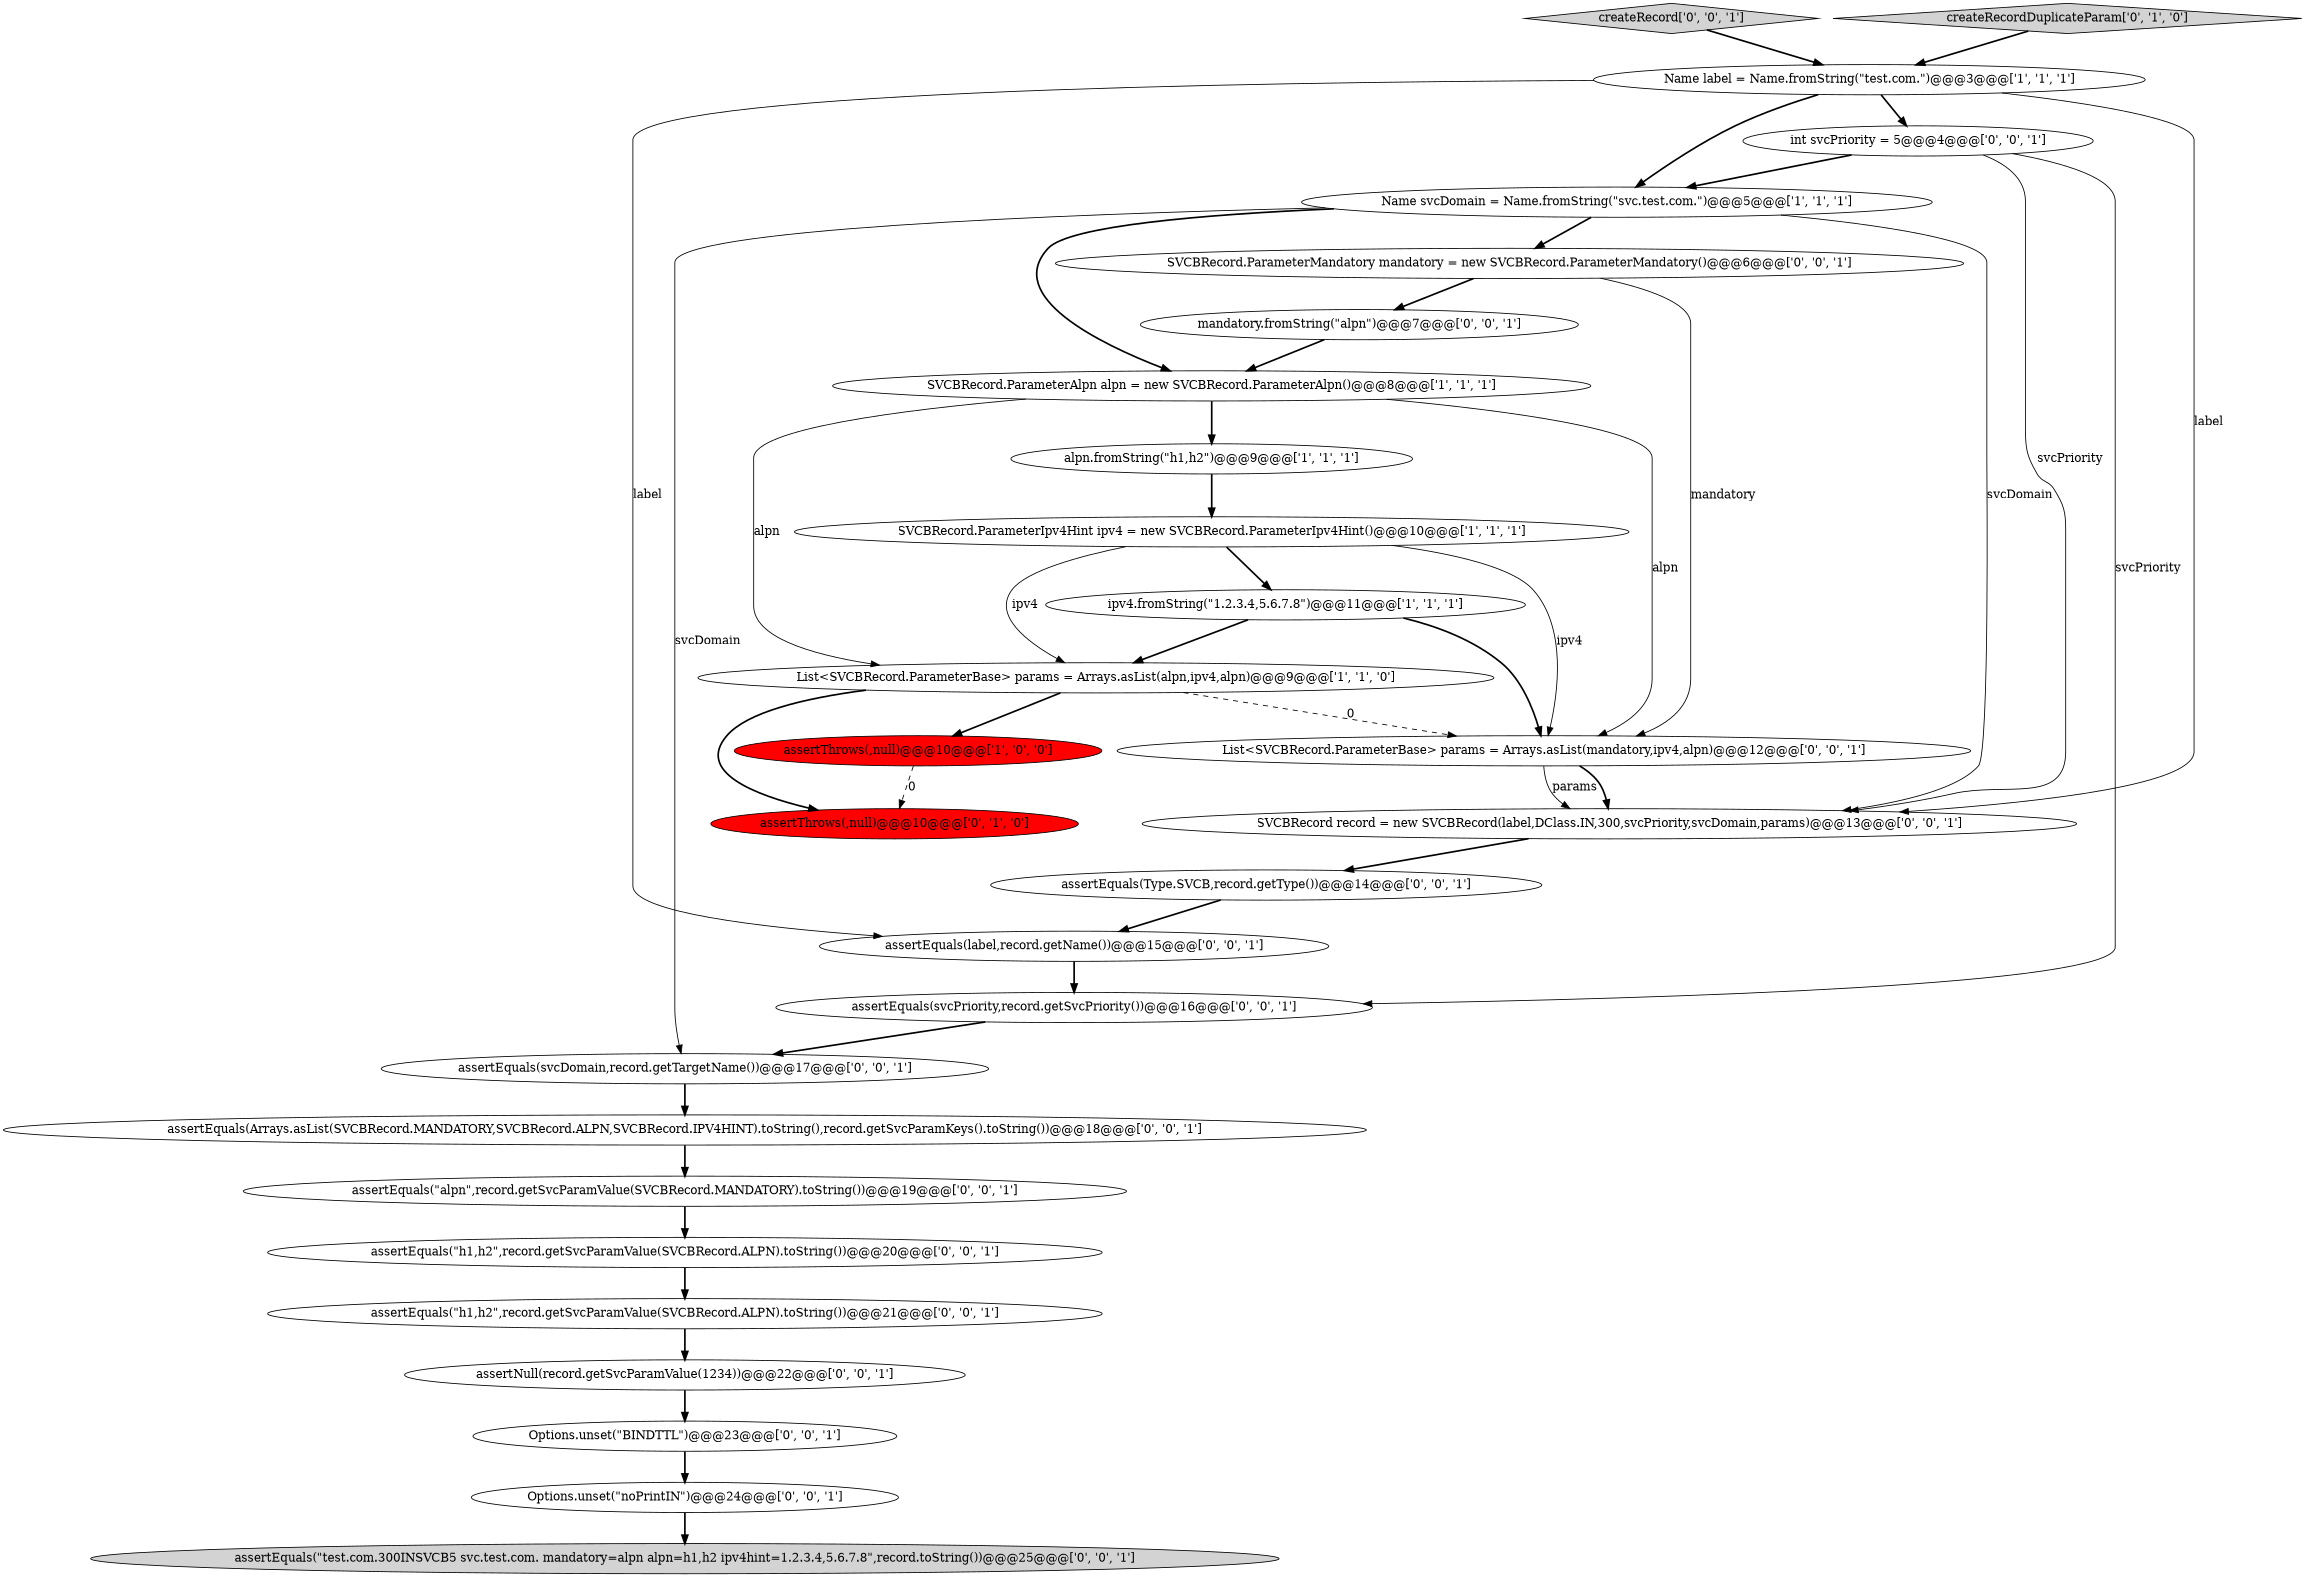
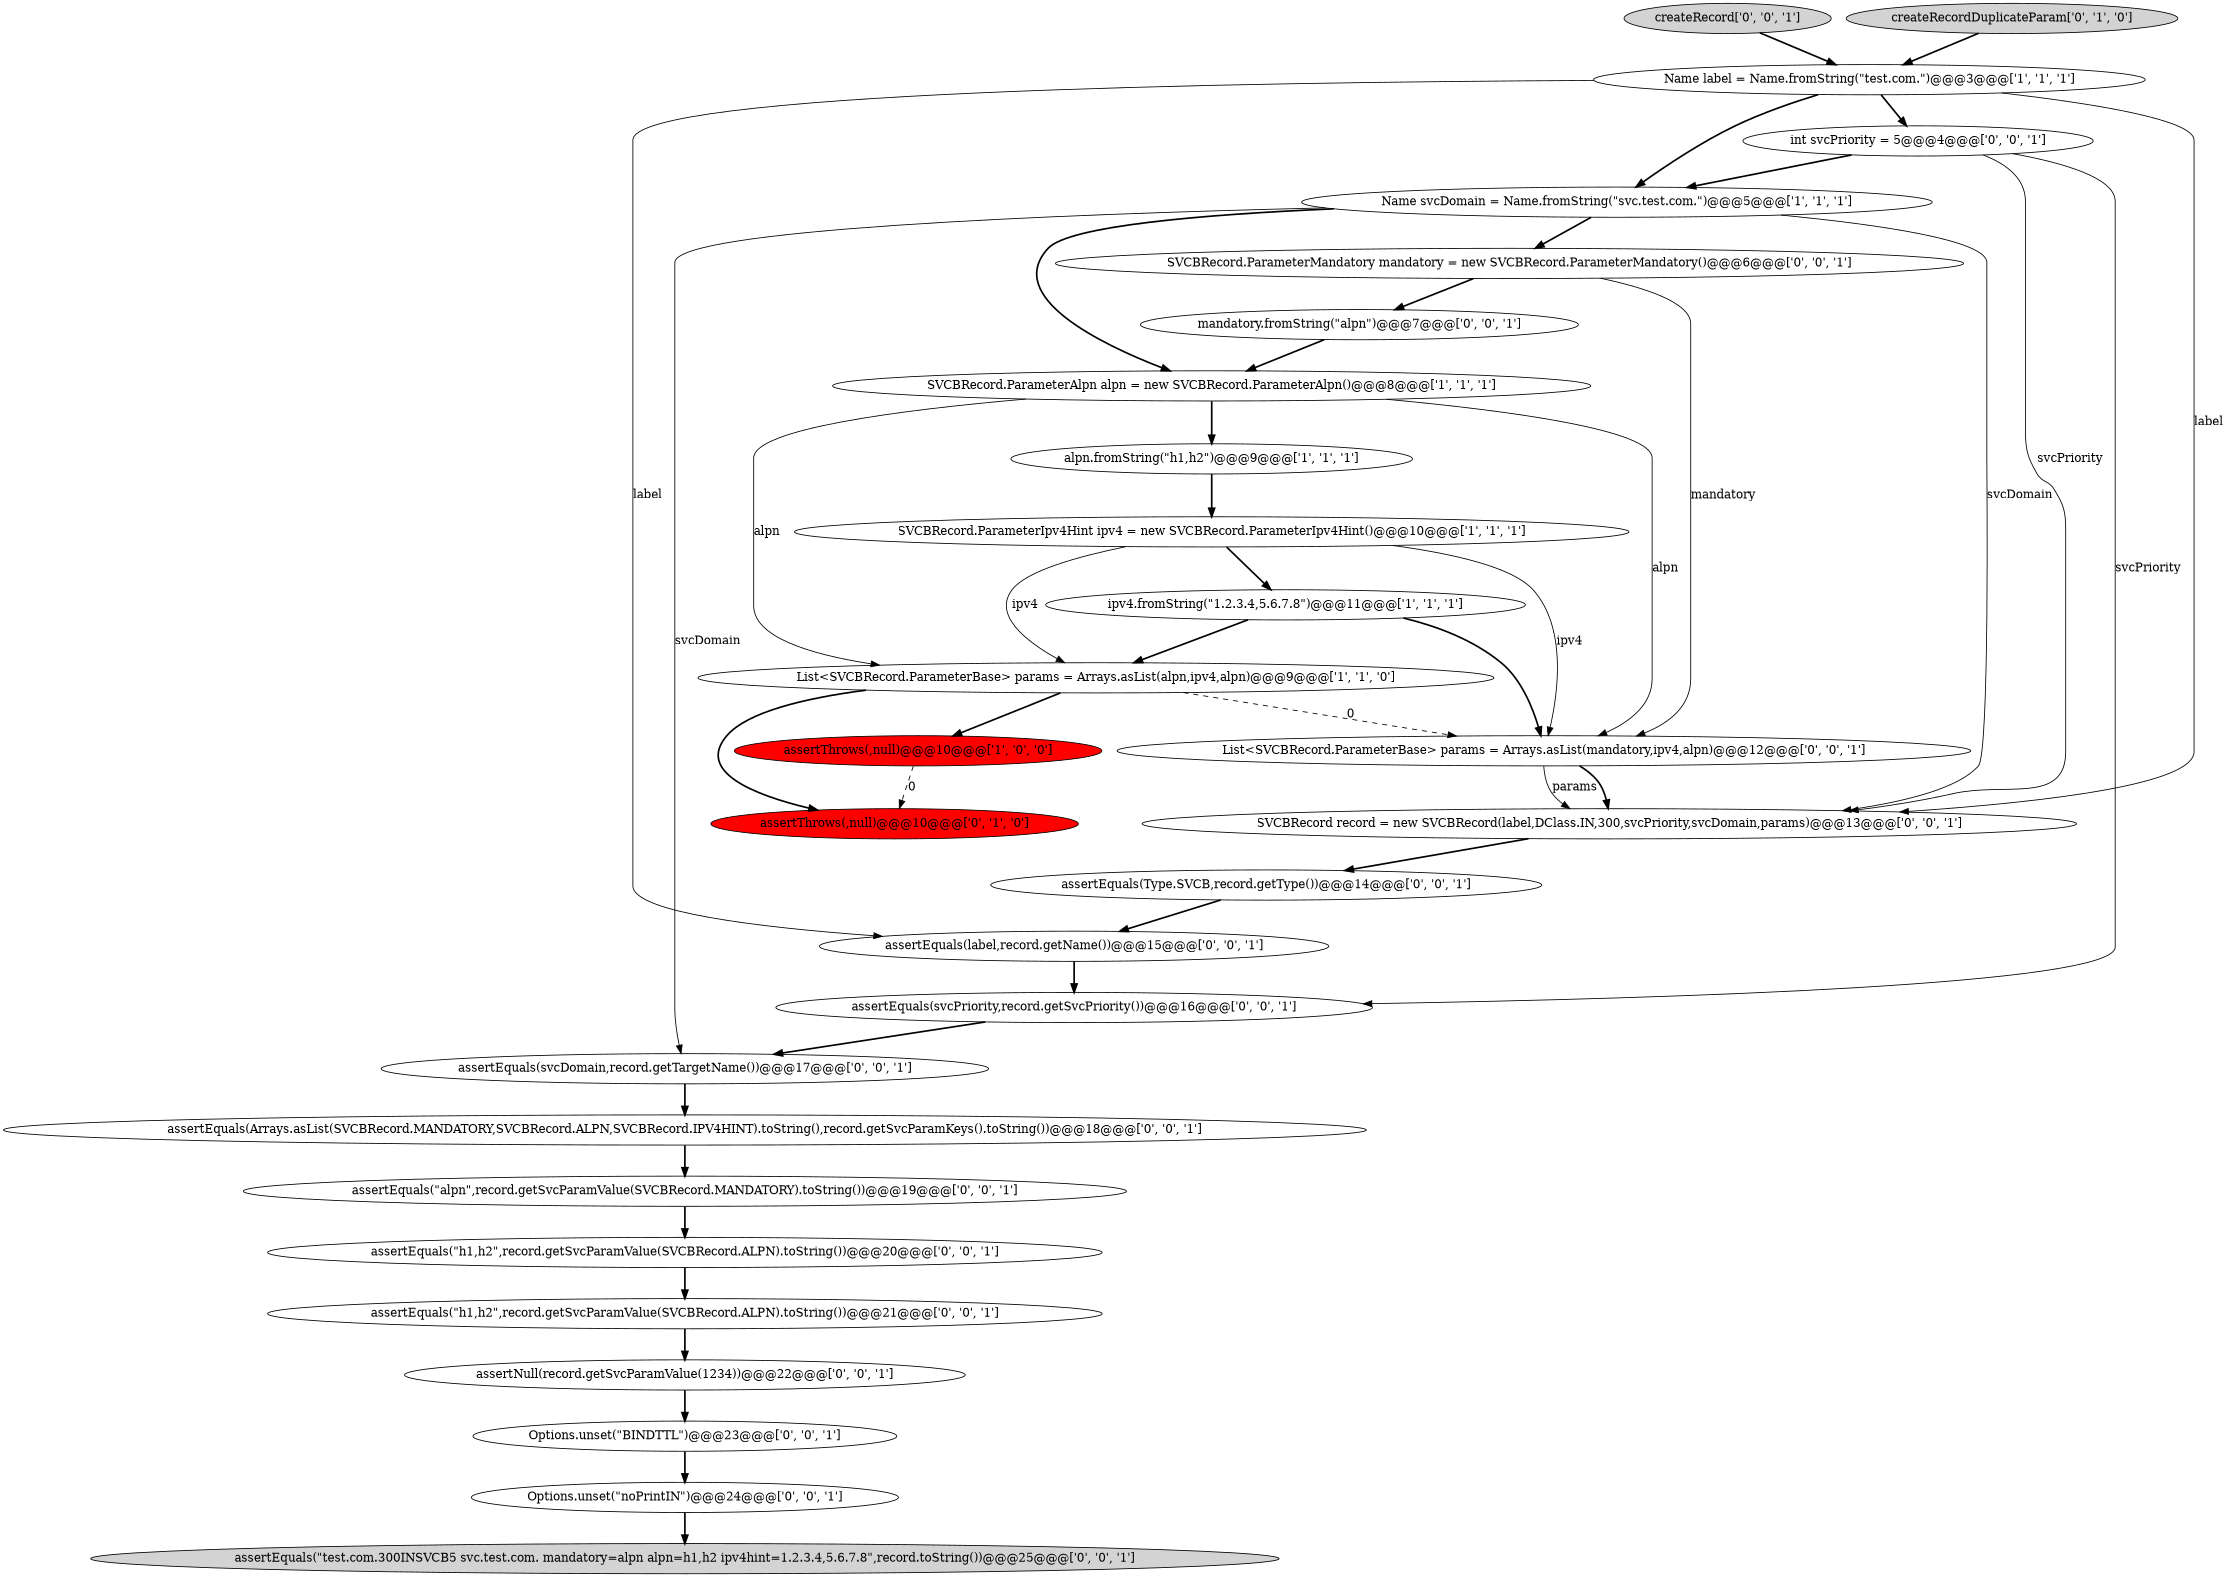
node "createRecord['0', '0', '1']": shape diamond -> ellipse
node "createRecordDuplicateParam['0', '1', '0']": shape diamond -> ellipse
